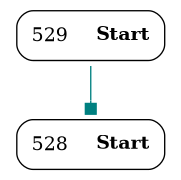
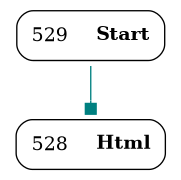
node "528": text "Start" -> "Html"
